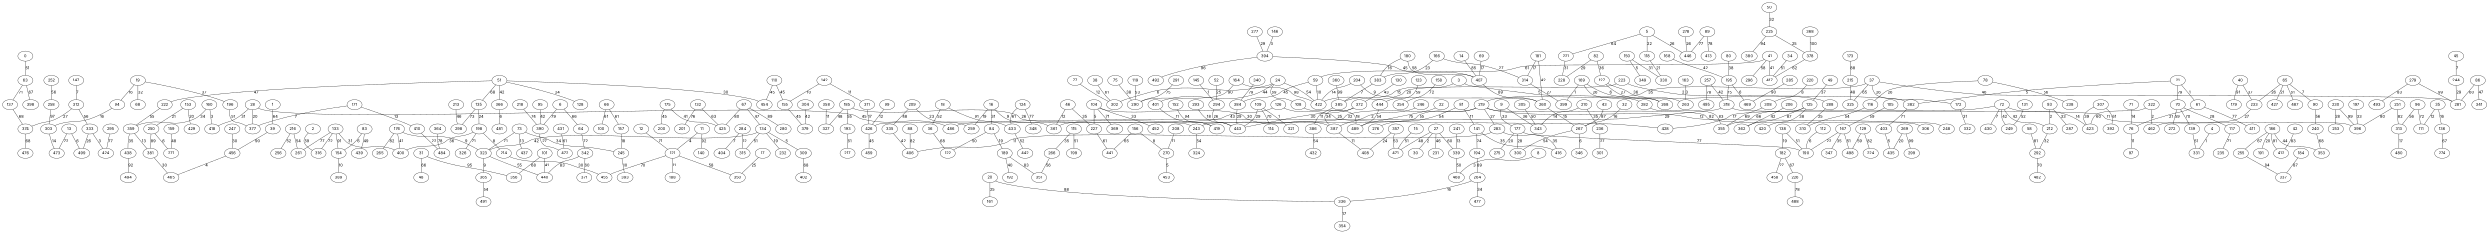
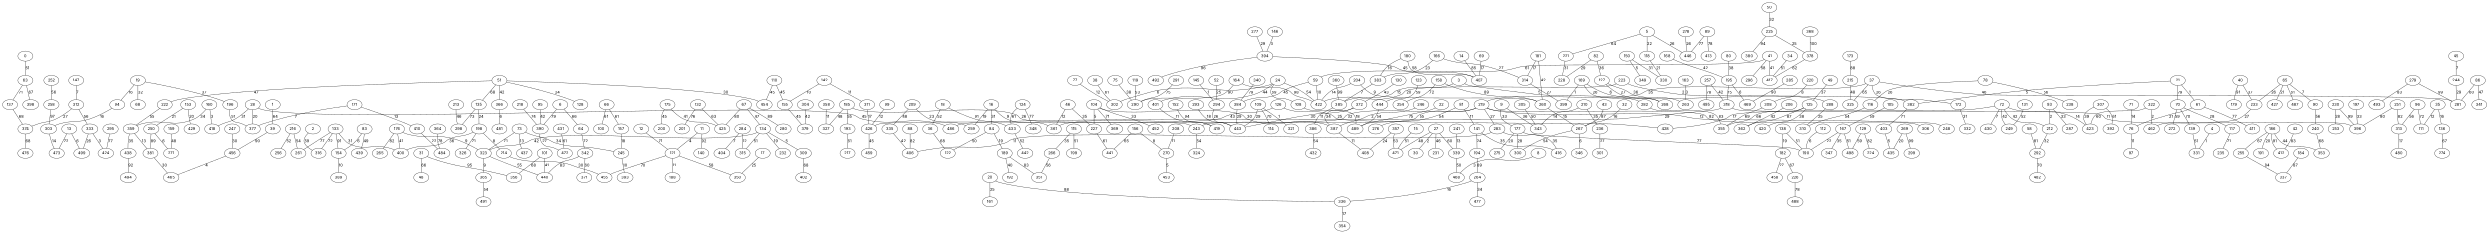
edge "407" -- "260": now "158" -- "260"
